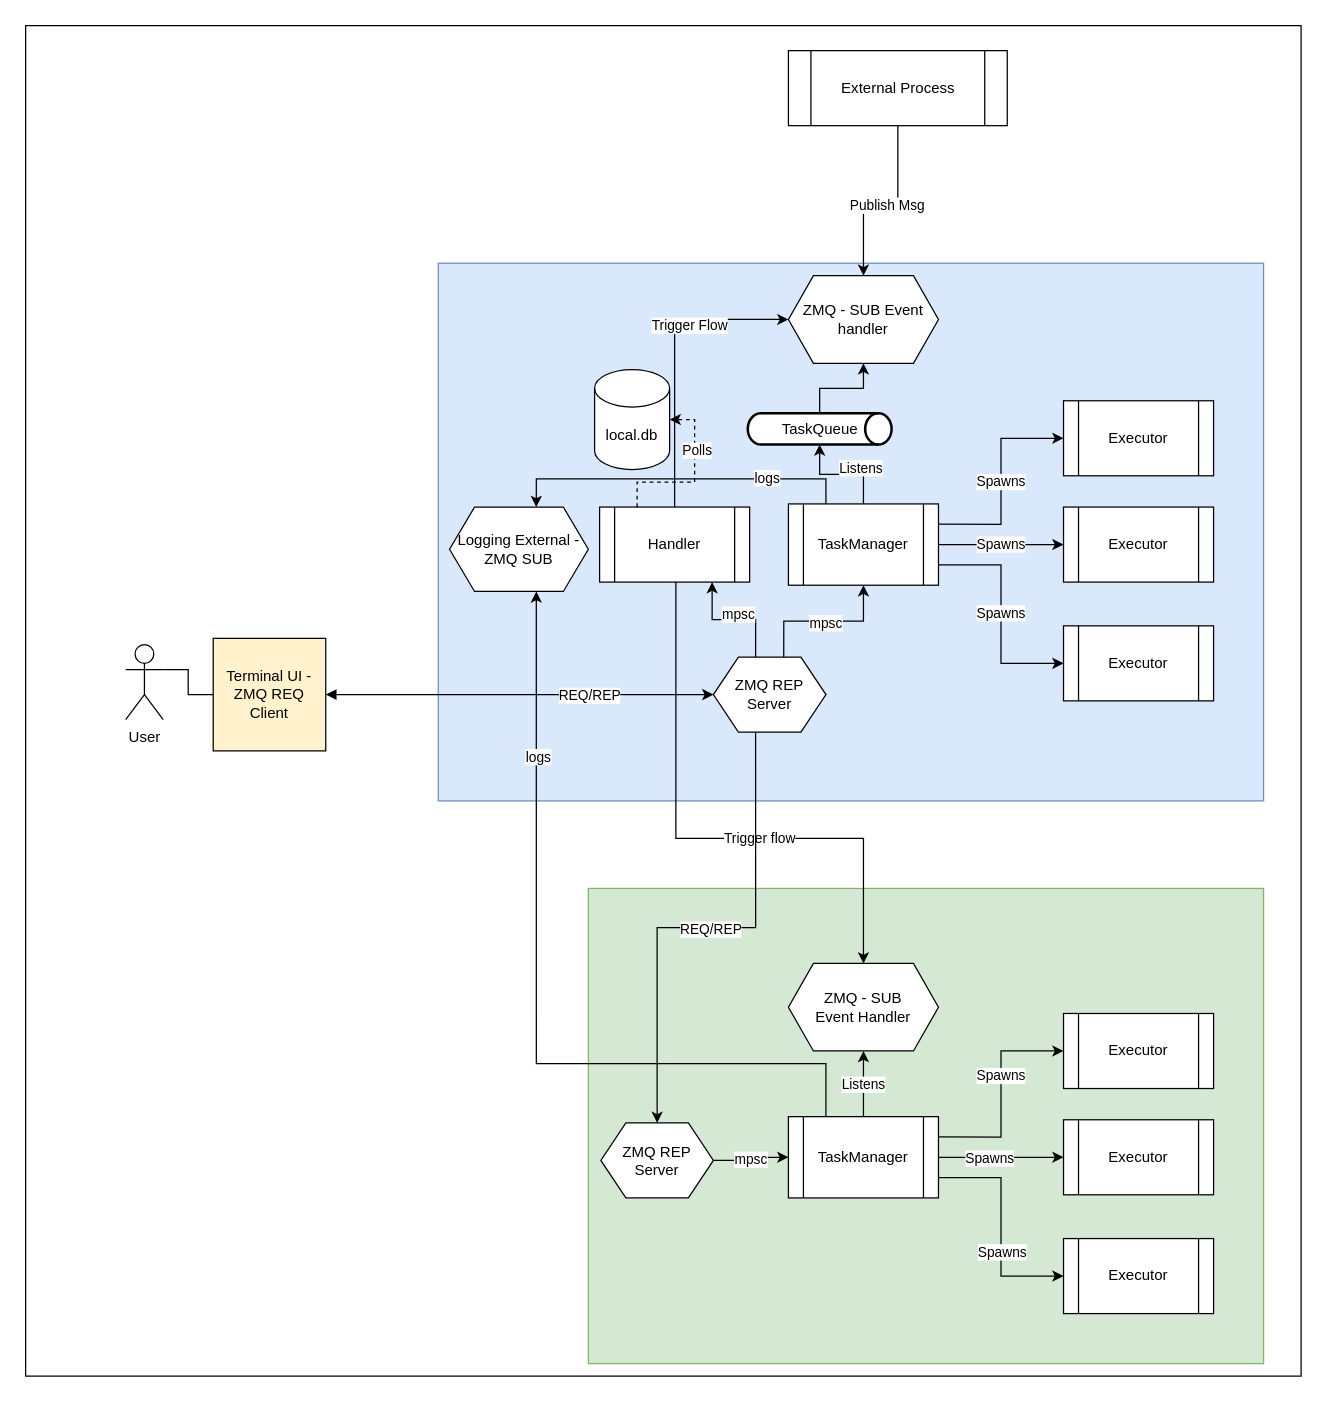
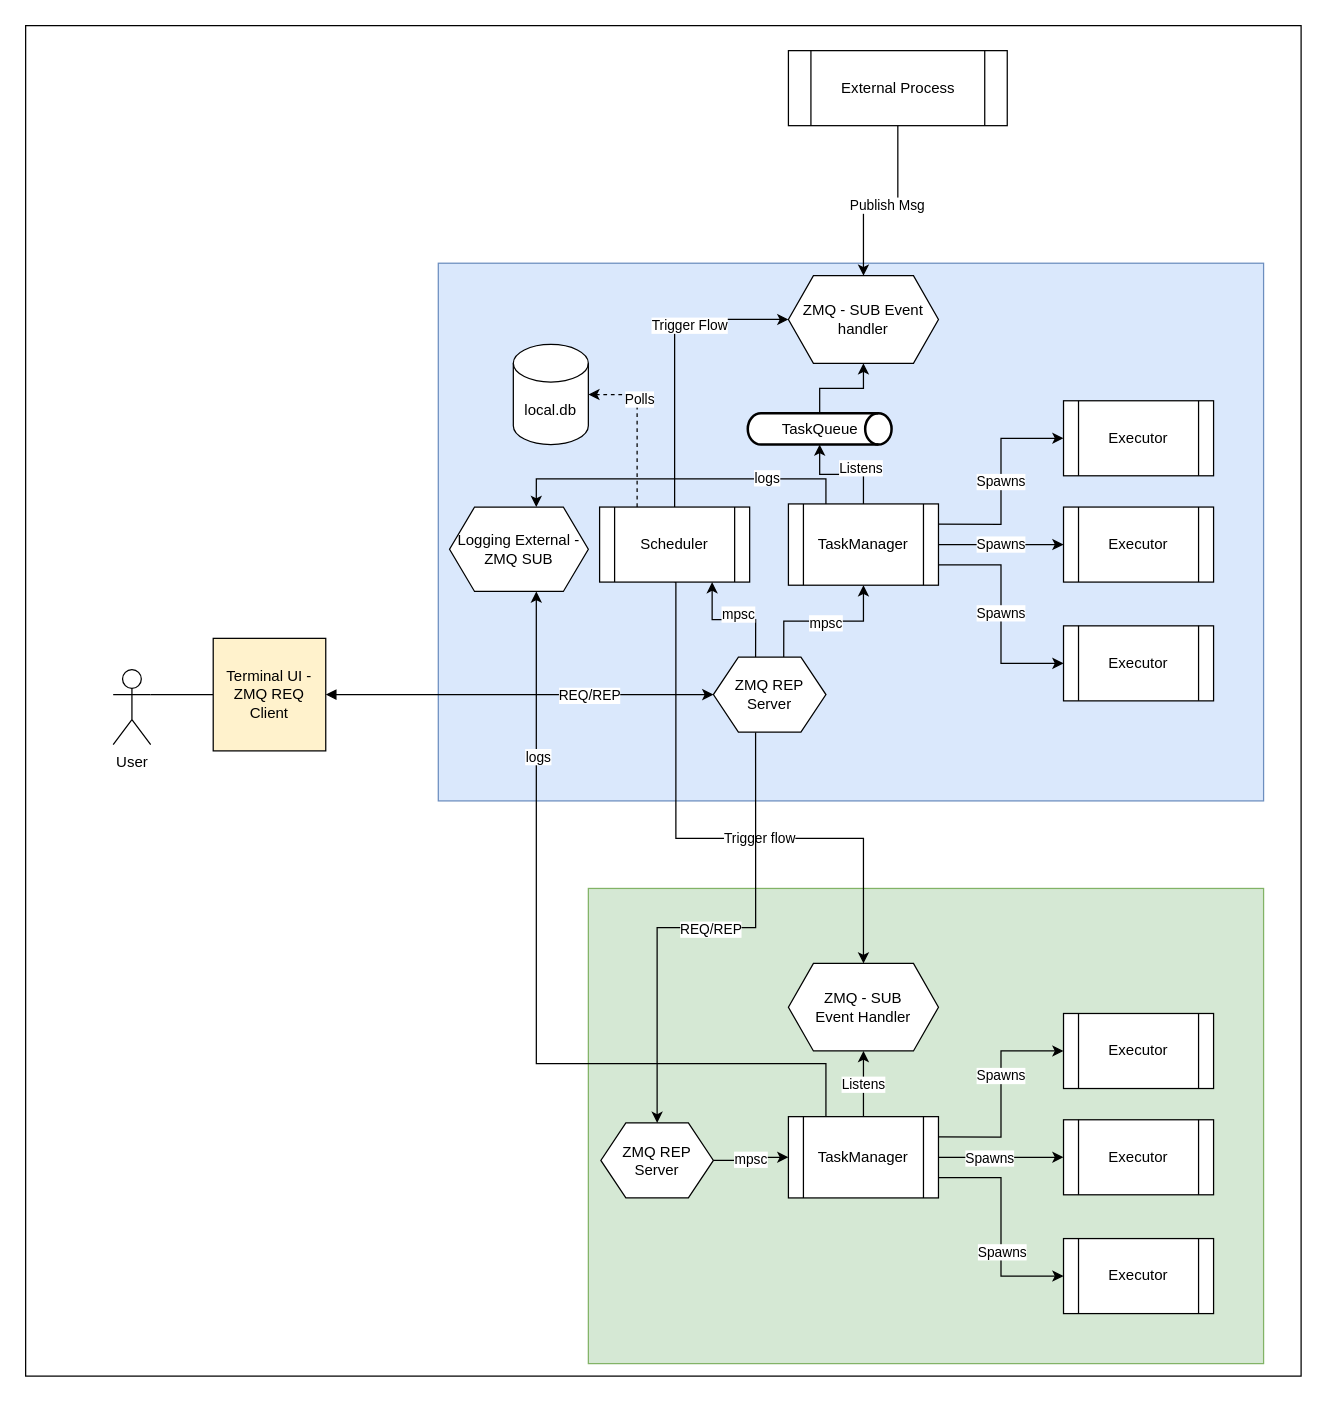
node "local.db": moved (632, 419) -> (551, 394)
node "Handler": label "Handler" -> "Scheduler"
node "User": moved (144, 682) -> (132, 707)
